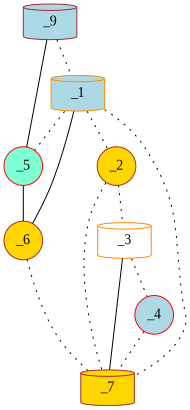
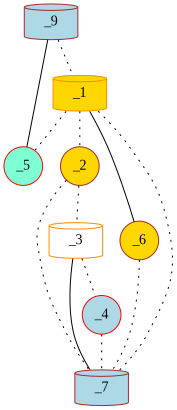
node "_1": fillcolor lightblue -> gold
edge "_5" -- "_6": removed
node "_7": fillcolor gold -> lightblue
